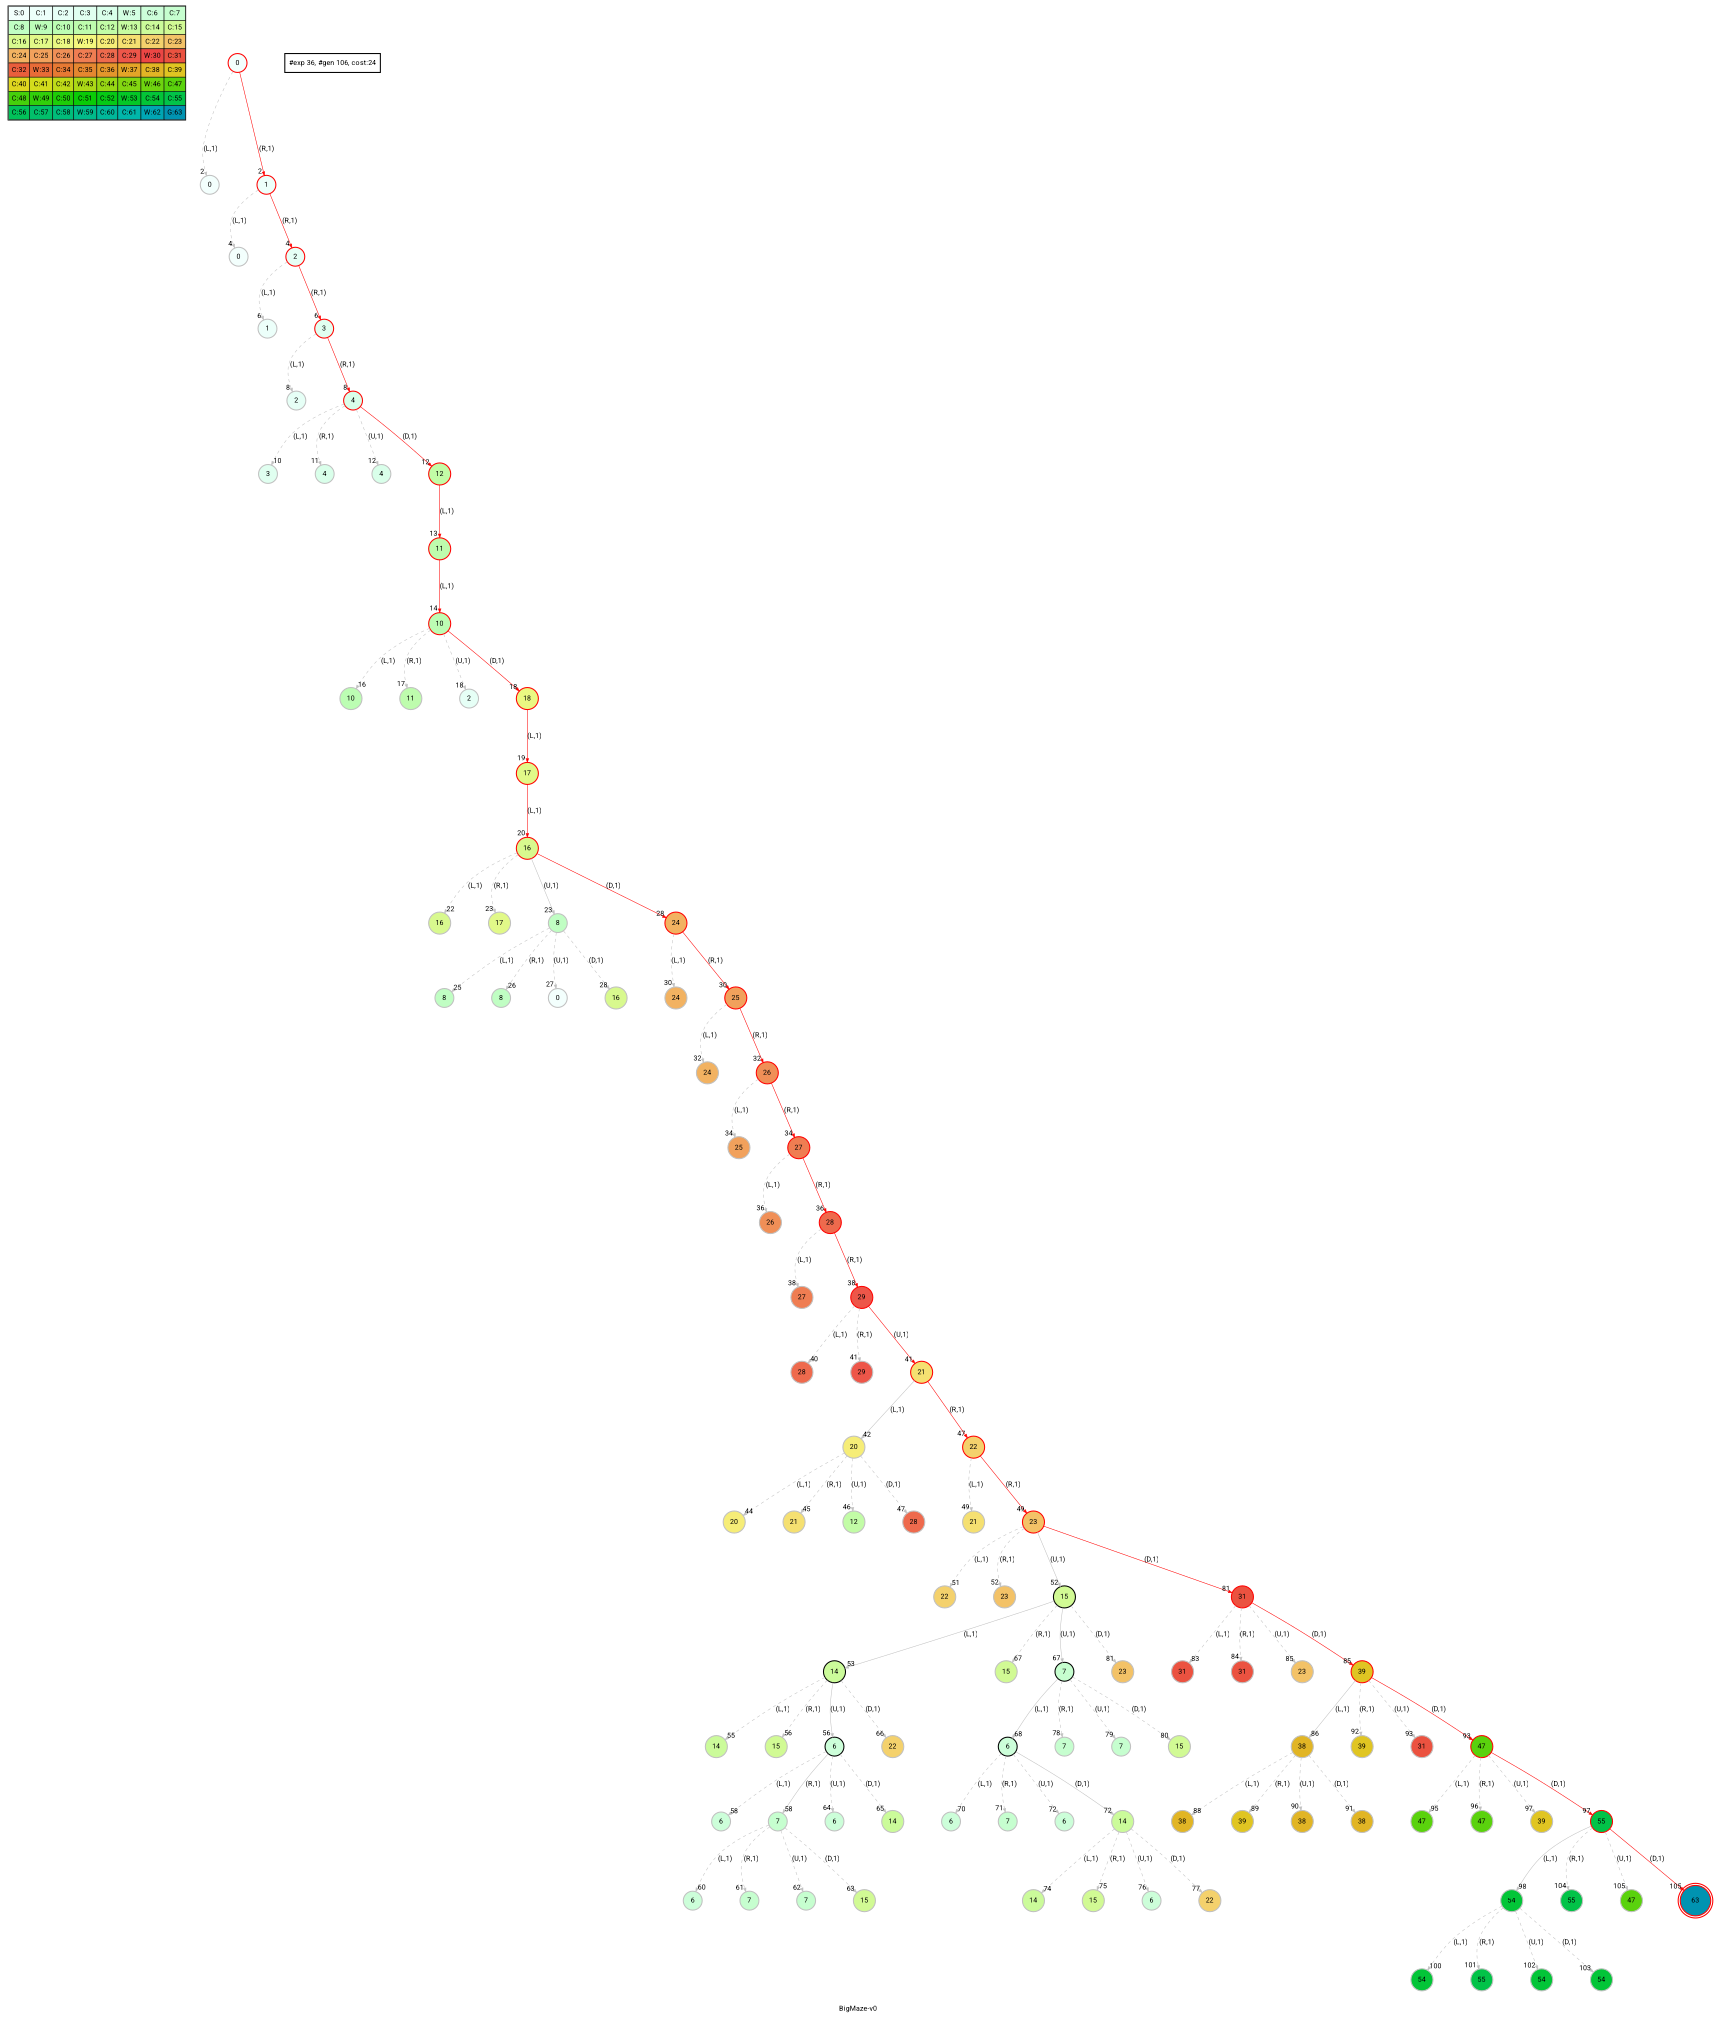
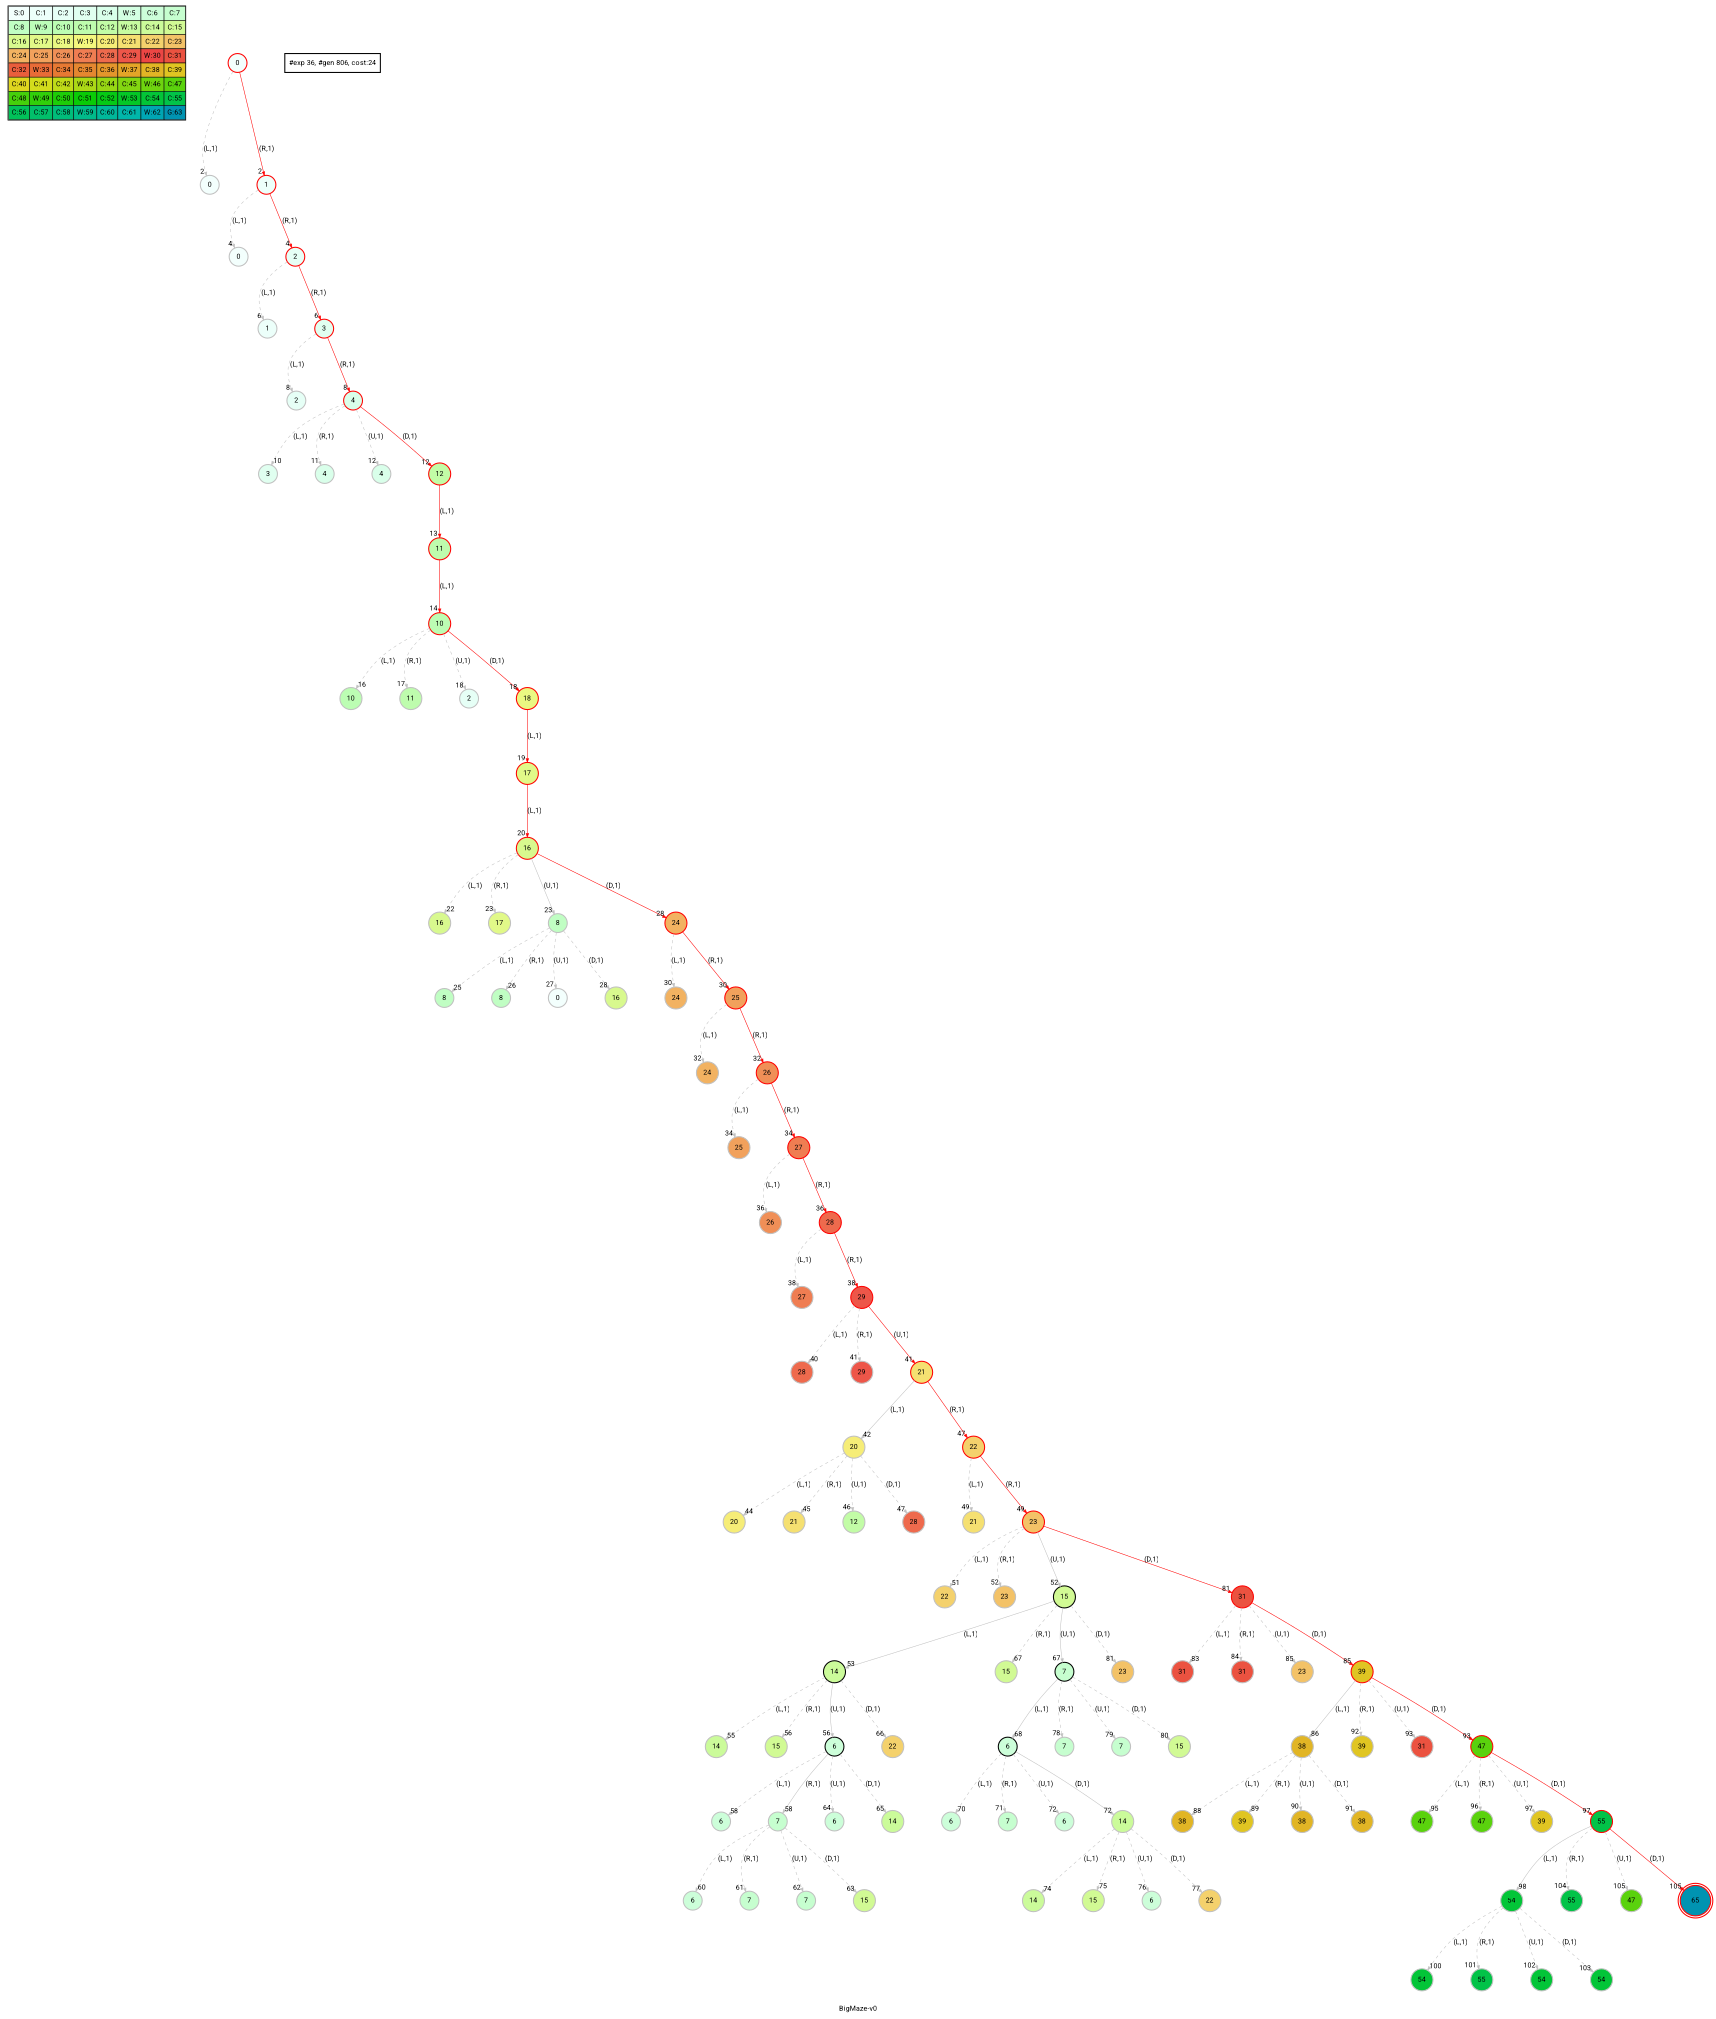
node "#exp 36, #gen 106, cost:24": label "#exp 36, #gen 106, cost:24" -> "#exp 36, #gen 806, cost:24"
node "63": label "63" -> "65"
